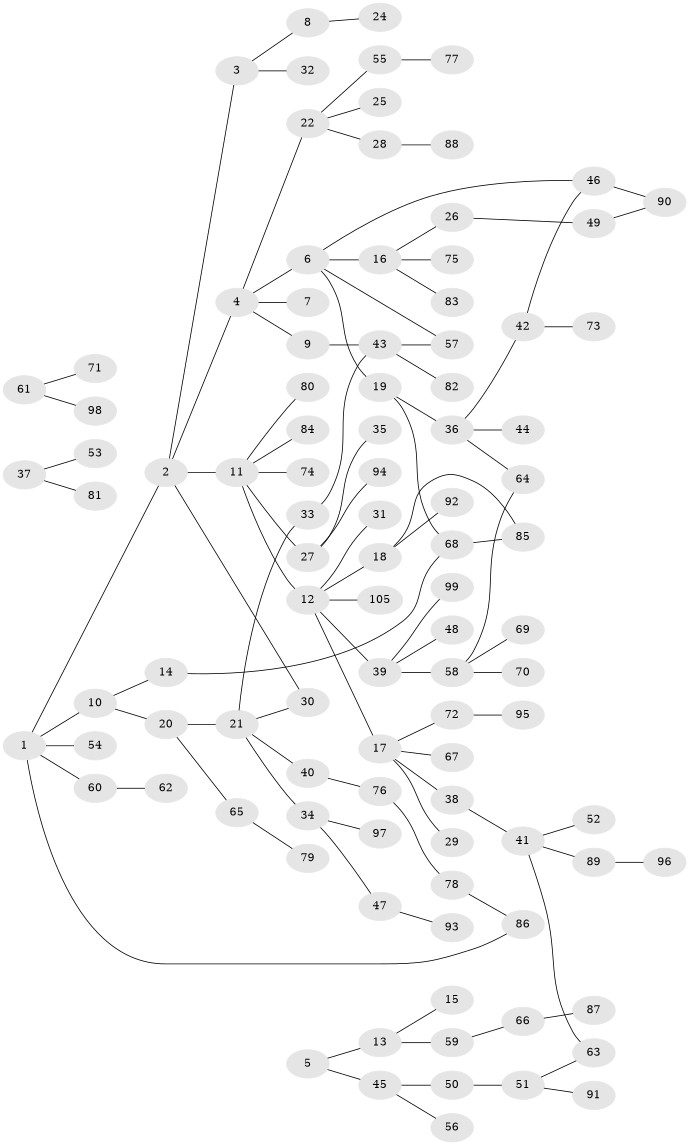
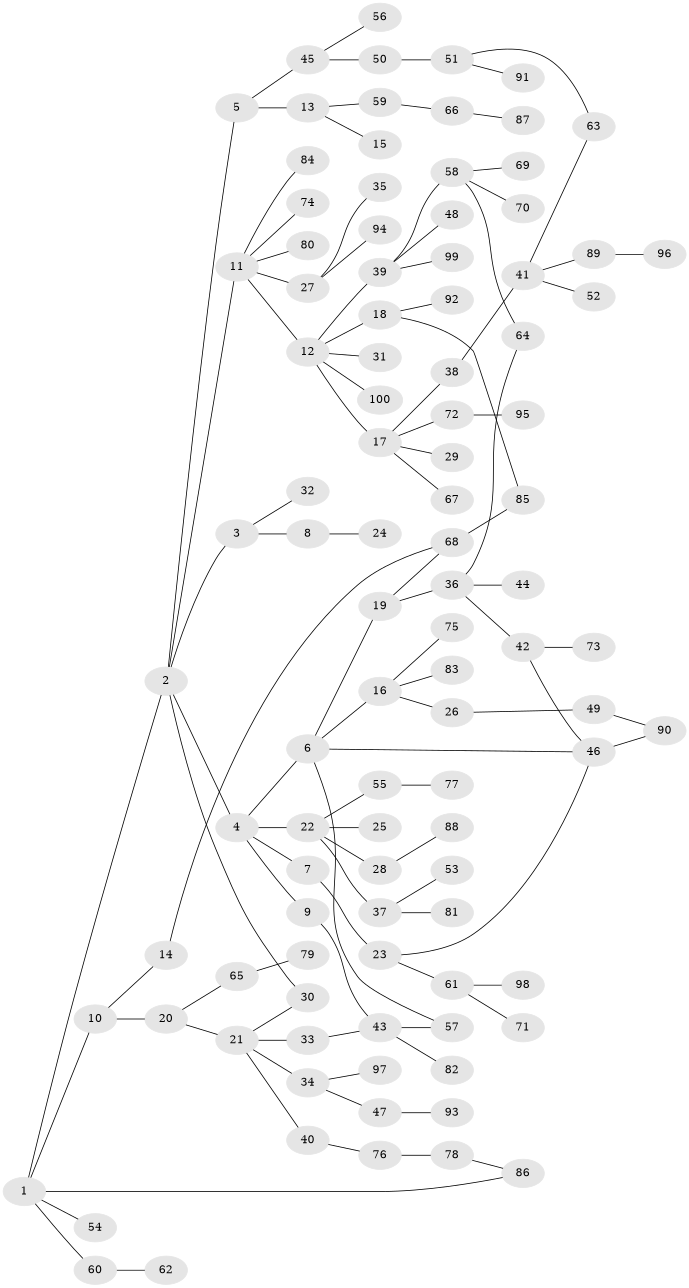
edge "5" -- "2": added
node "105": label "105" -> "100"
edge "22" -- "37": added
node "23": added
